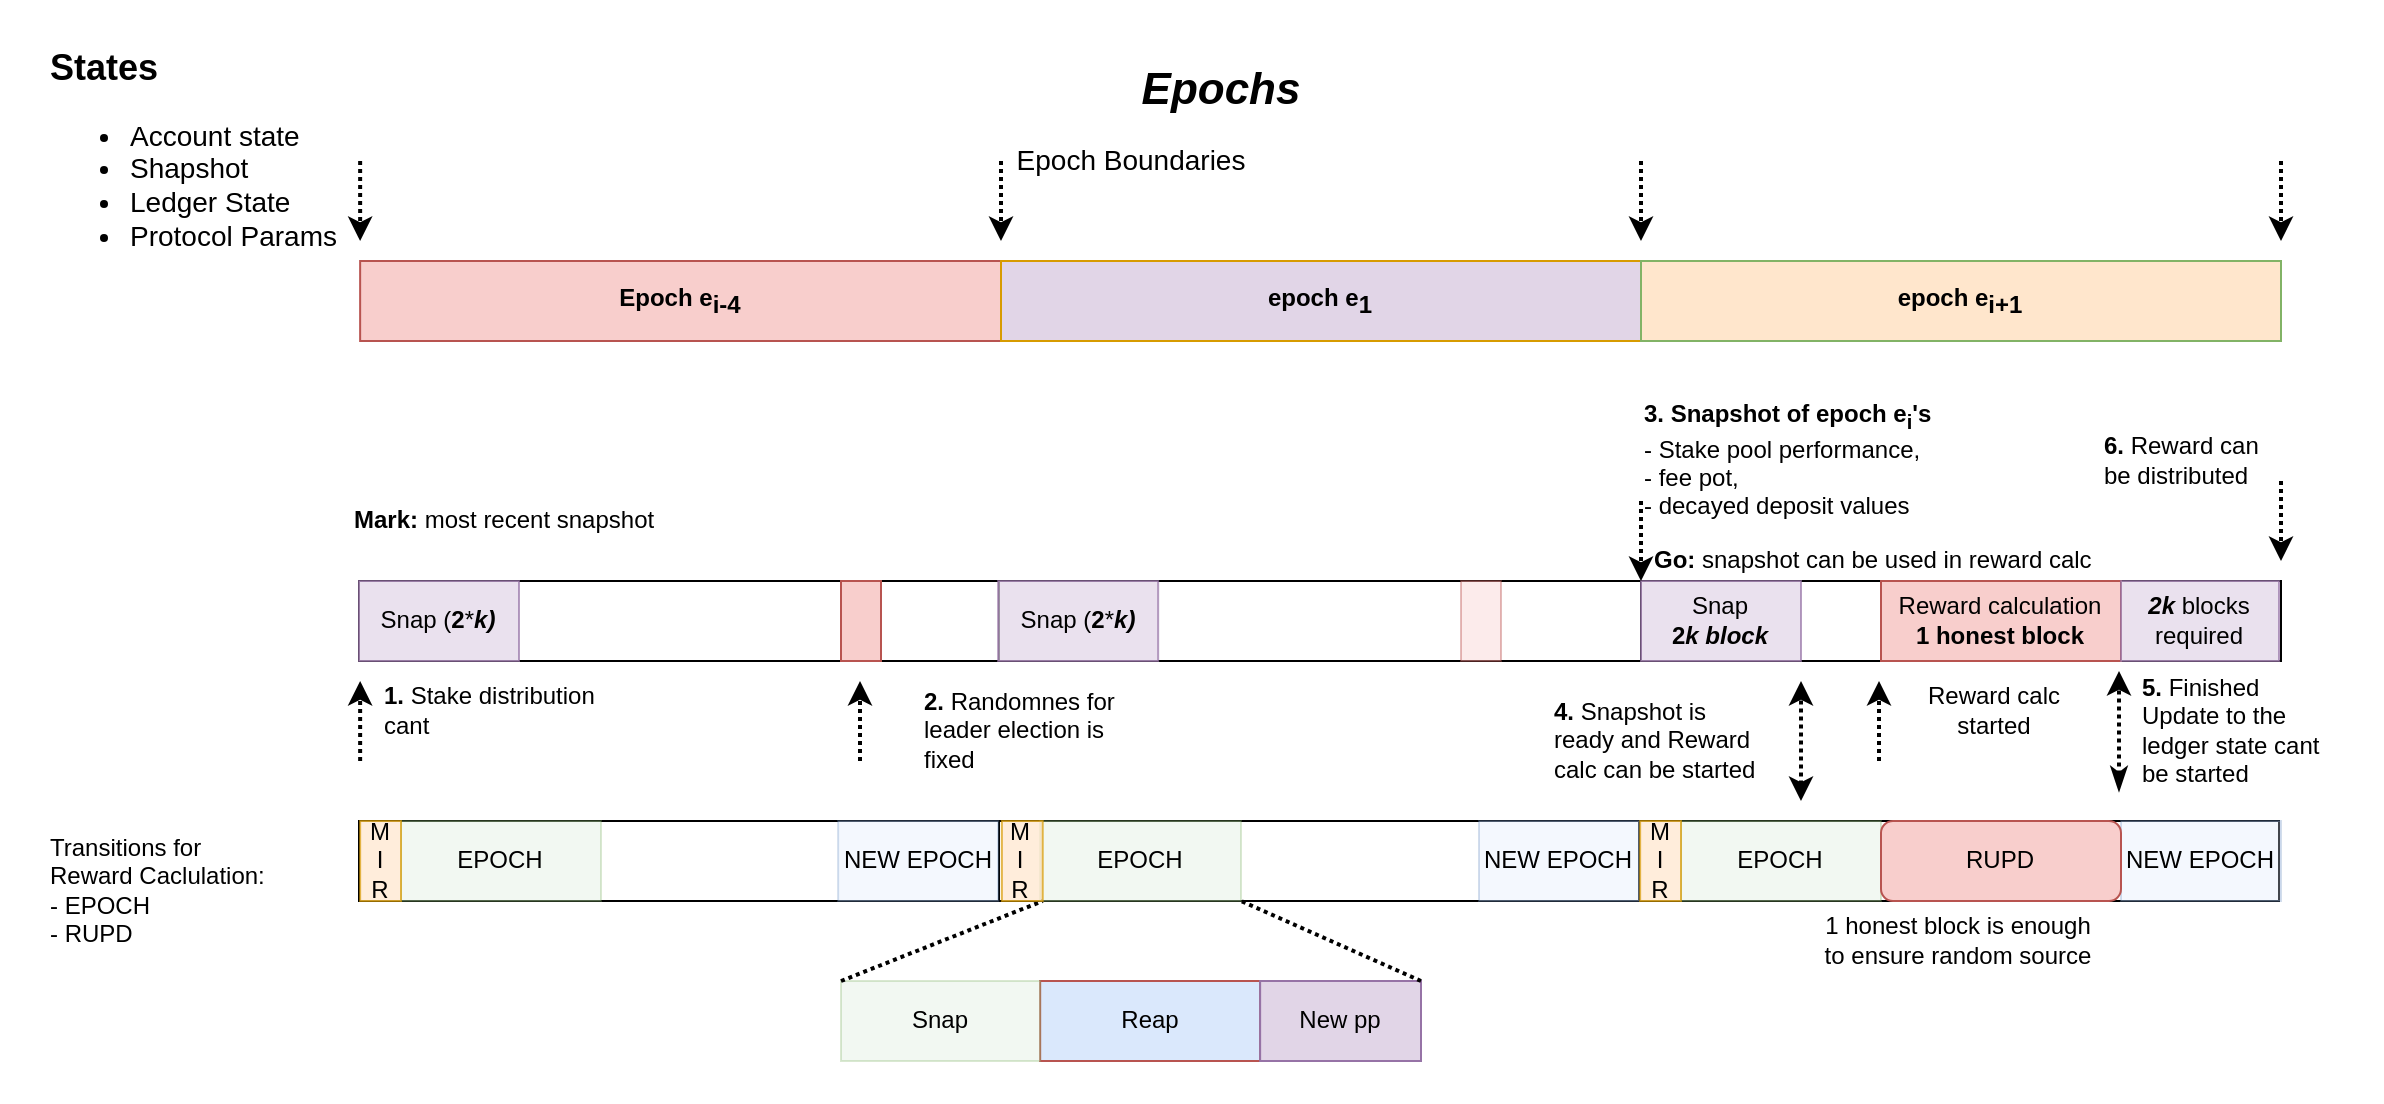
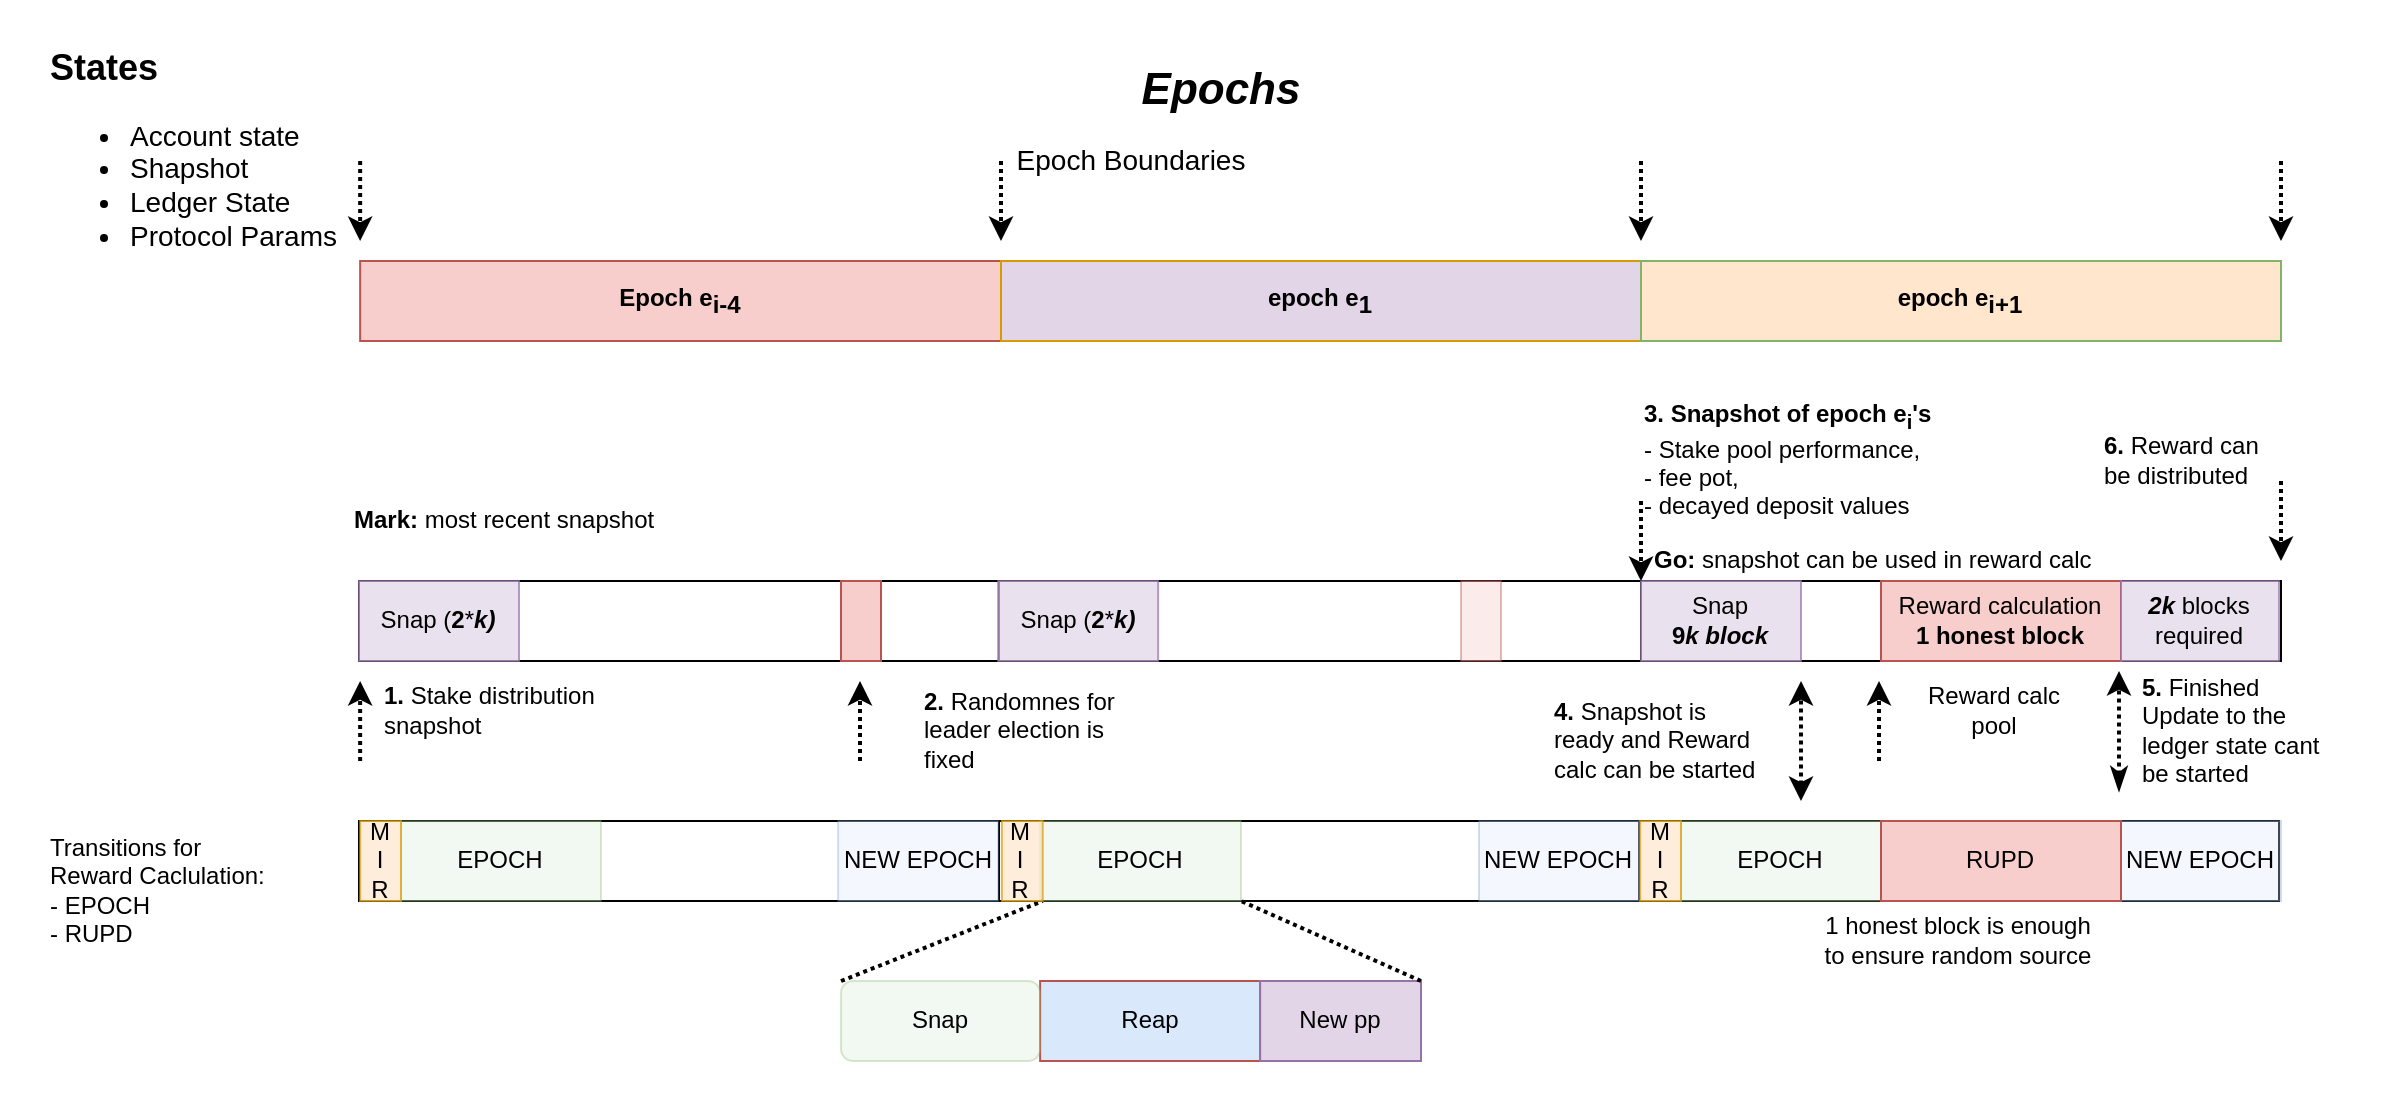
node "Snap 2k block": label "Snap 2k block" -> "Snap 9k block"
node "1. Stake distribution cant": label "1. Stake distribution cant" -> "1. Stake distribution snapshot"
node "Reward calc started": label "Reward calc started" -> "Reward calc pool"
node "RUPD": shape rounded rectangle -> rectangle
node "Snap": shape rectangle -> rounded rectangle
